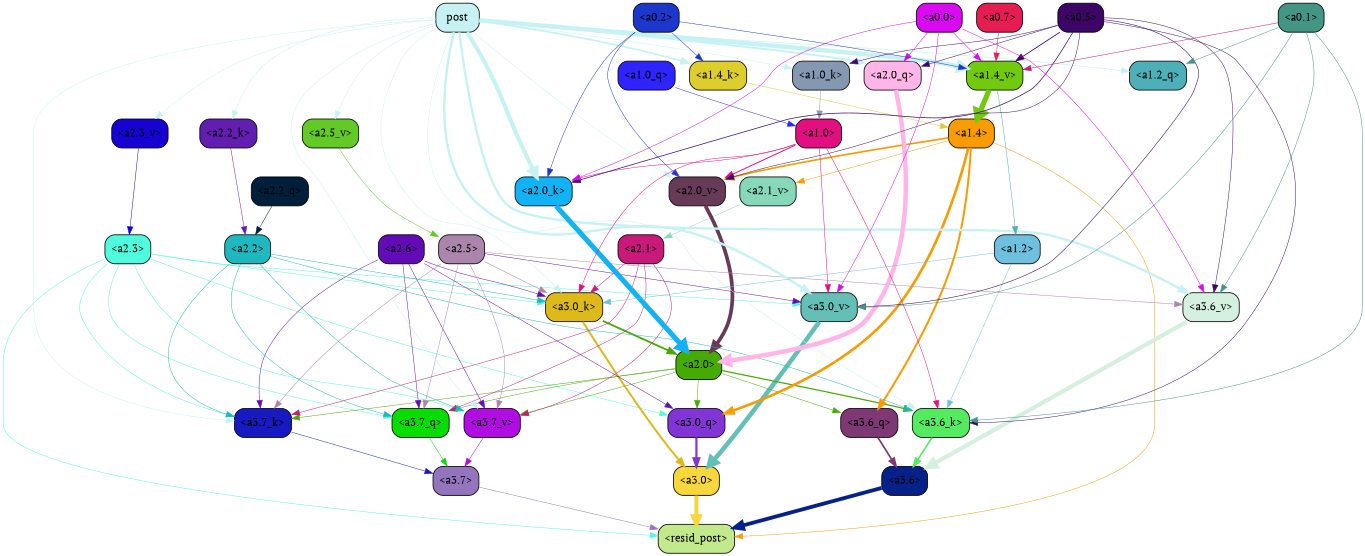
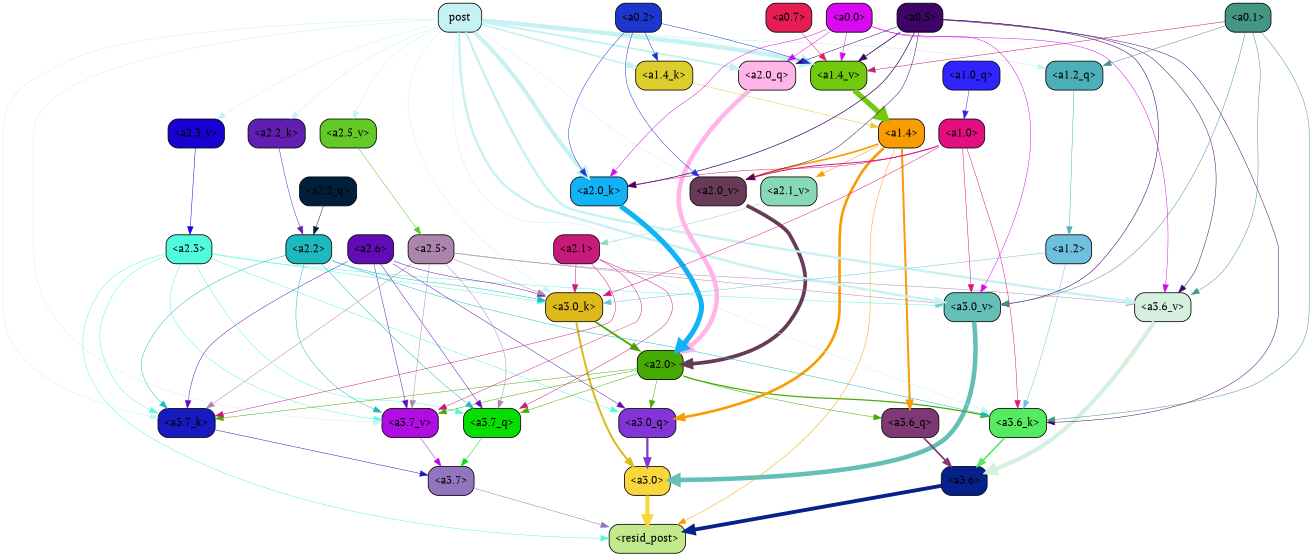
node "<a1.0_k>": removed
edge "<a1.4_v>" -> "<a1.2>": now "<a1.2_q>" -> "<a1.2>"
edge "<a2.5>" -> "<a3.0_v>": color #620cb7 -> #ab85ac
